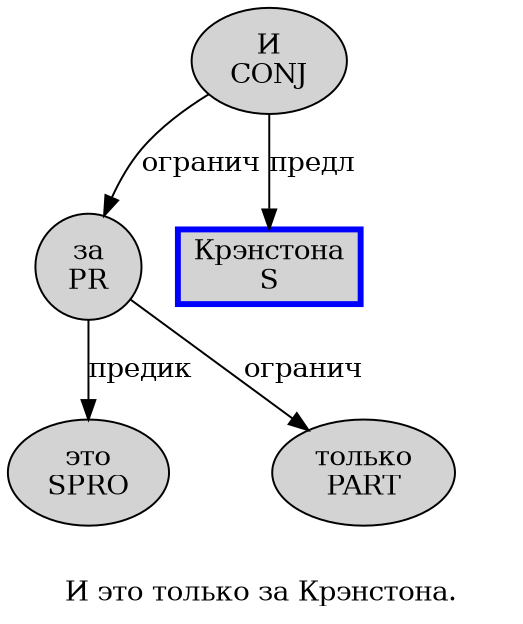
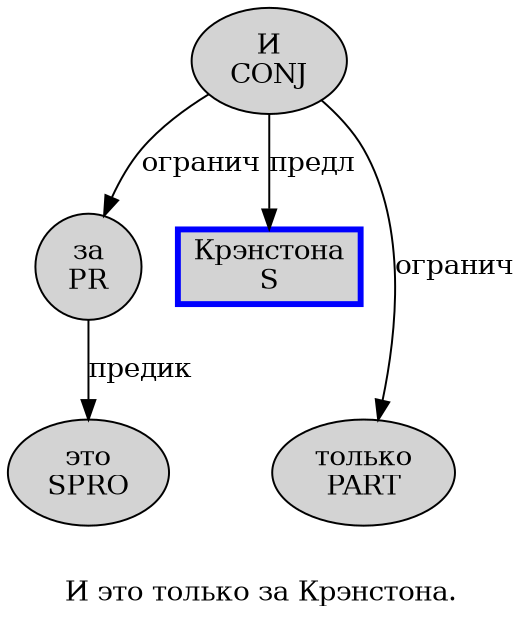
edge "за PR" -> "только PART": now "И CONJ" -> "только PART"
